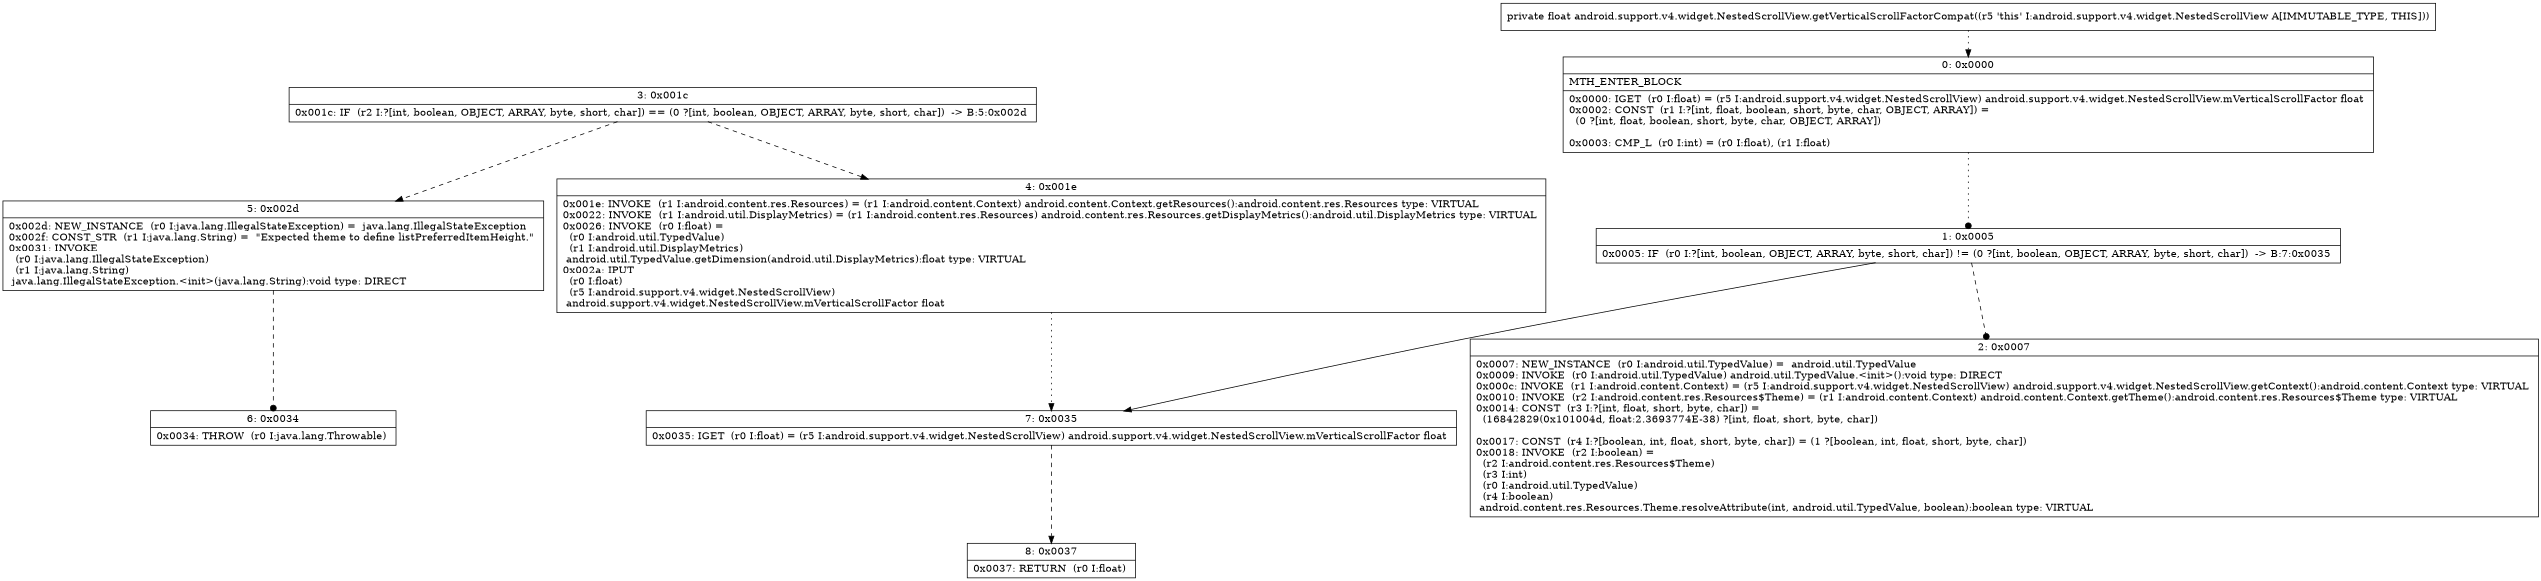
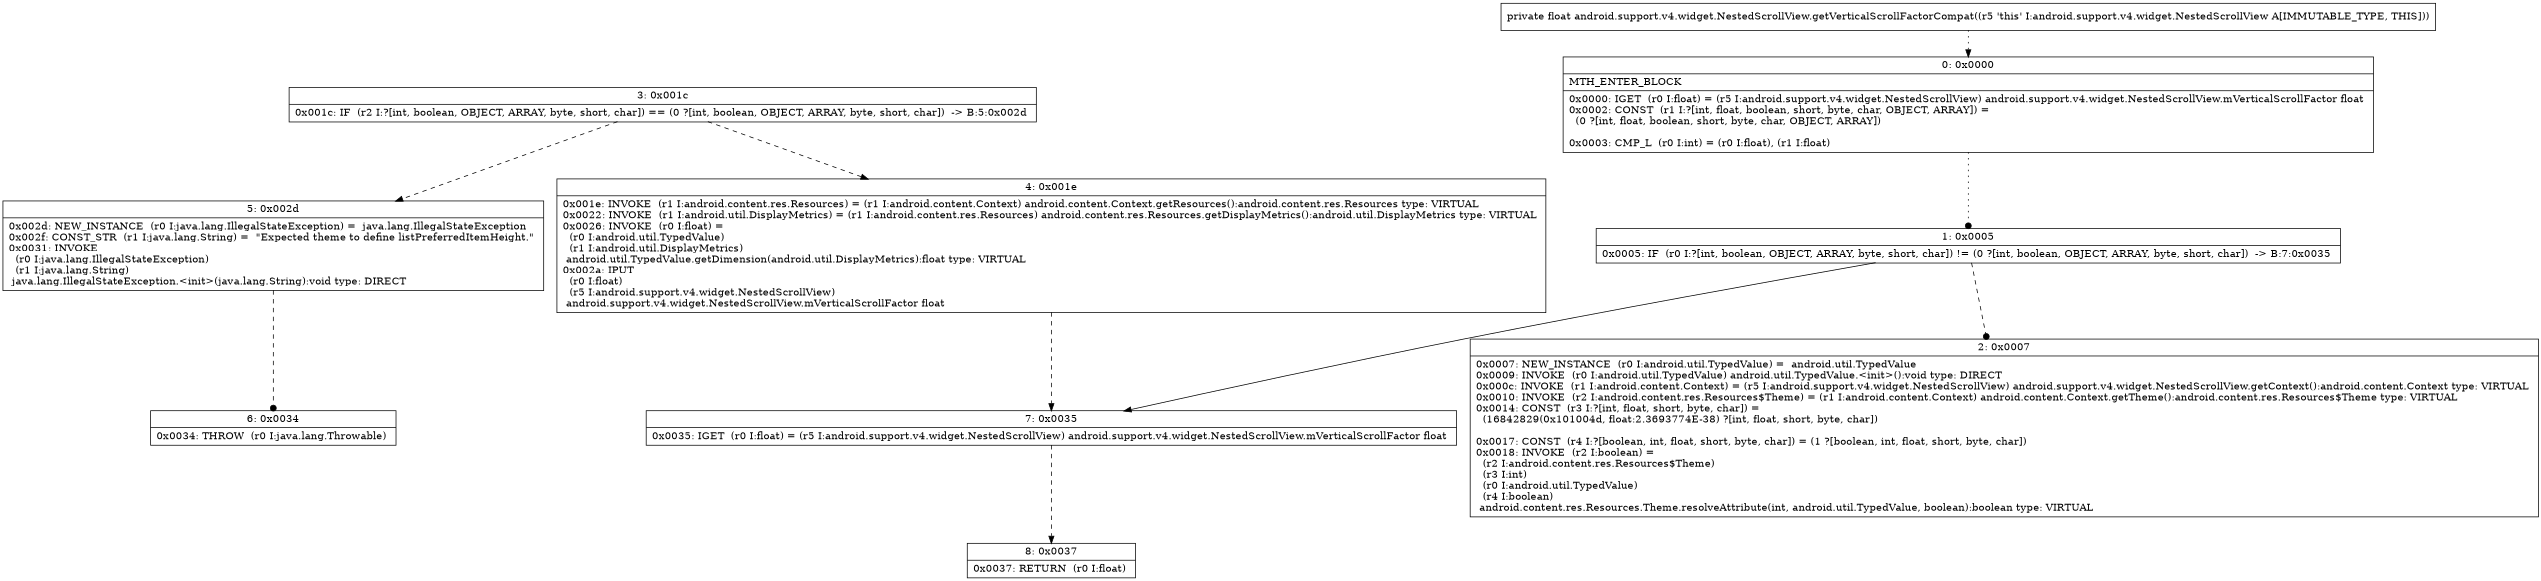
edge "4: 0x001e" -> "7: 0x0035": style dotted -> dashed
